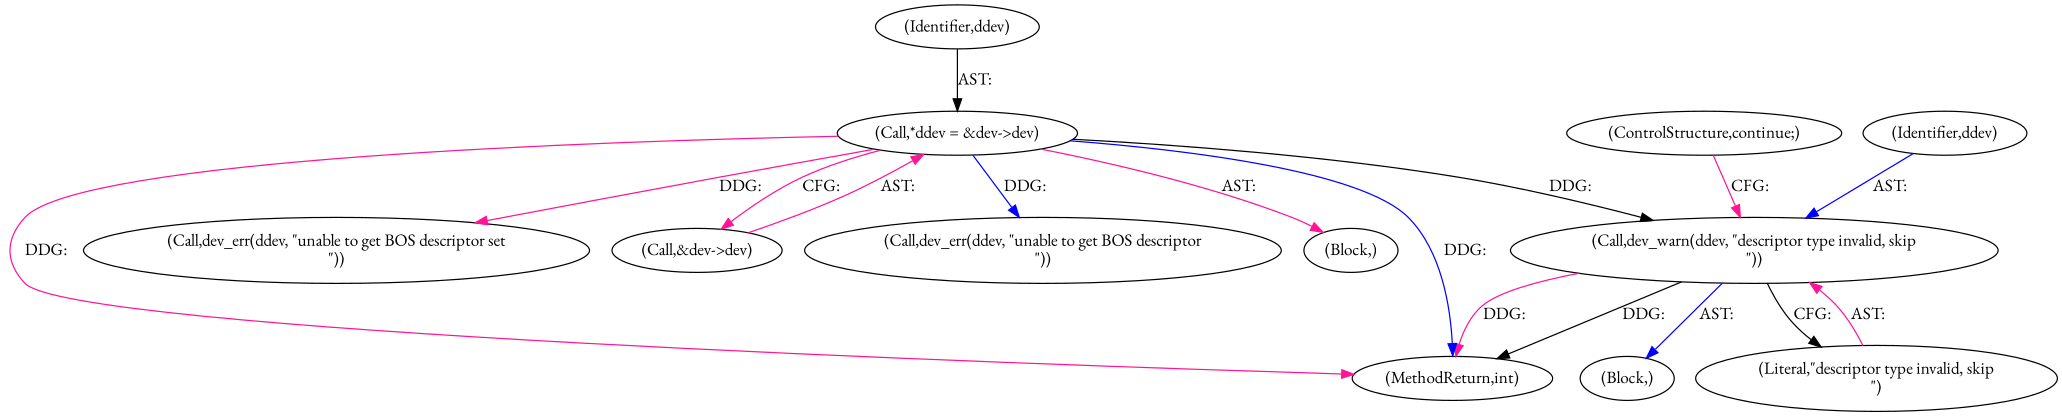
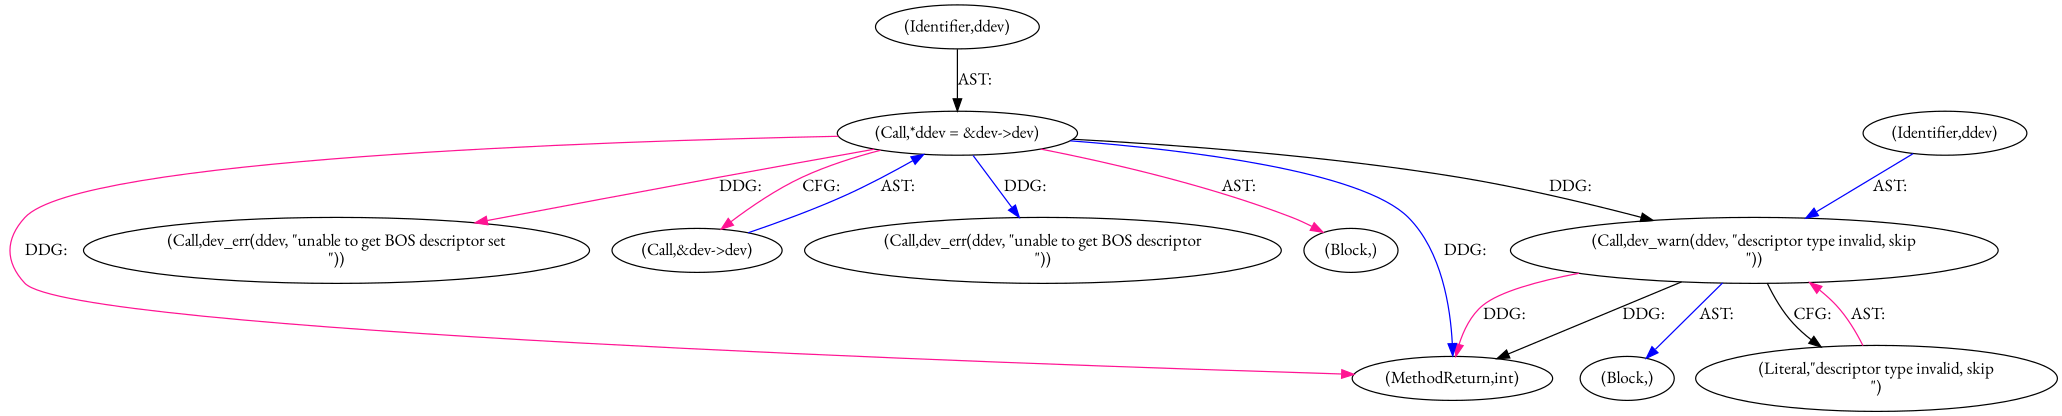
node "(ControlStructure,continue;)": removed
edge "(Call,&dev->dev)" -> "(Call,*ddev = &dev->dev)": color deeppink -> blue
